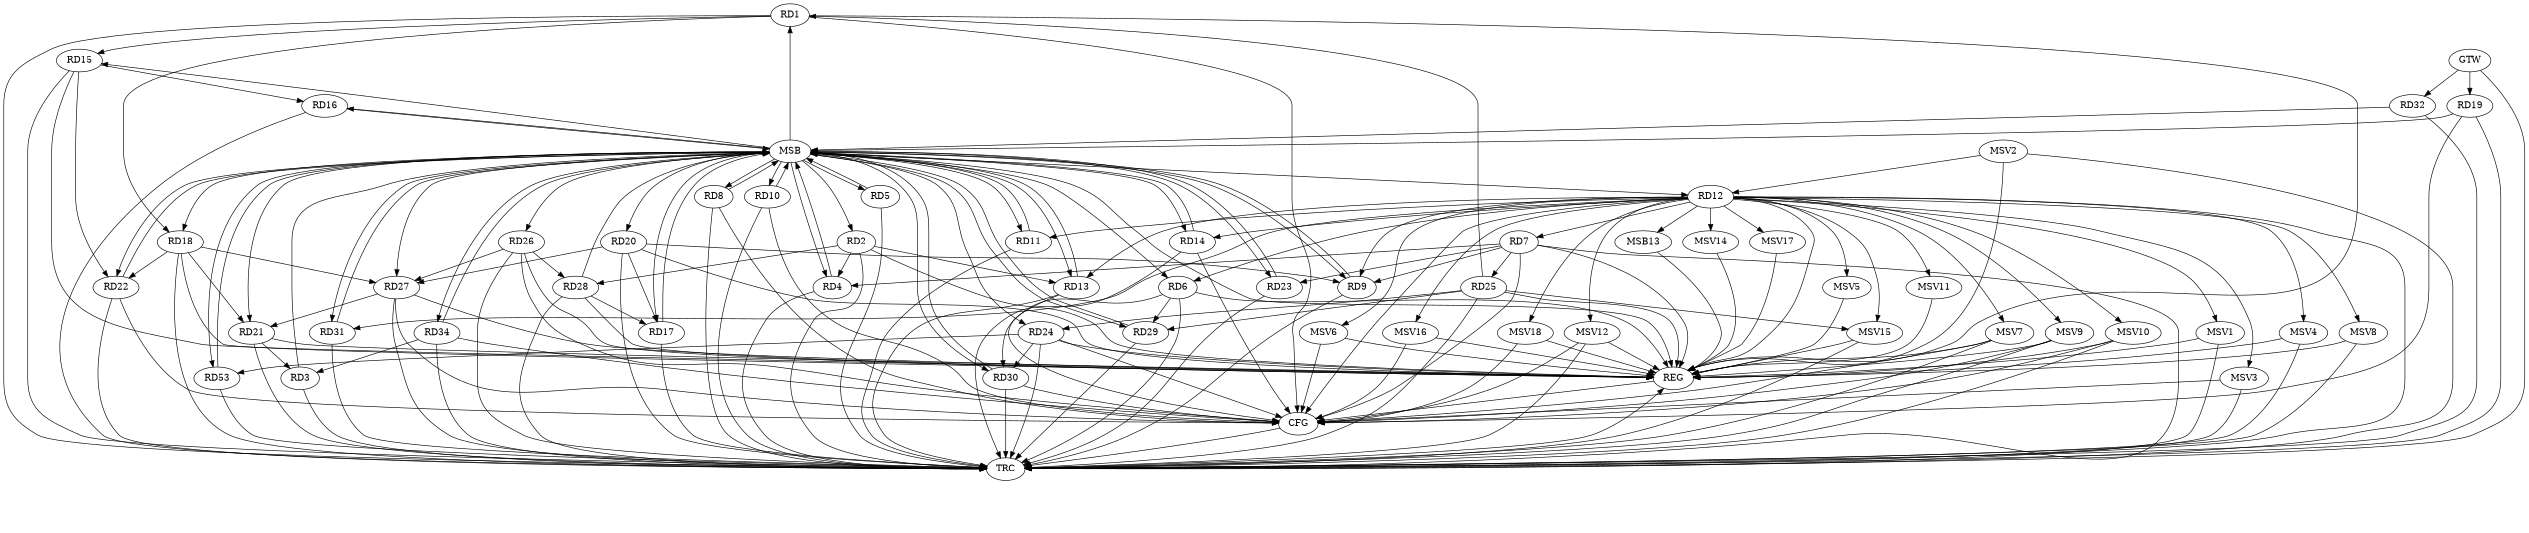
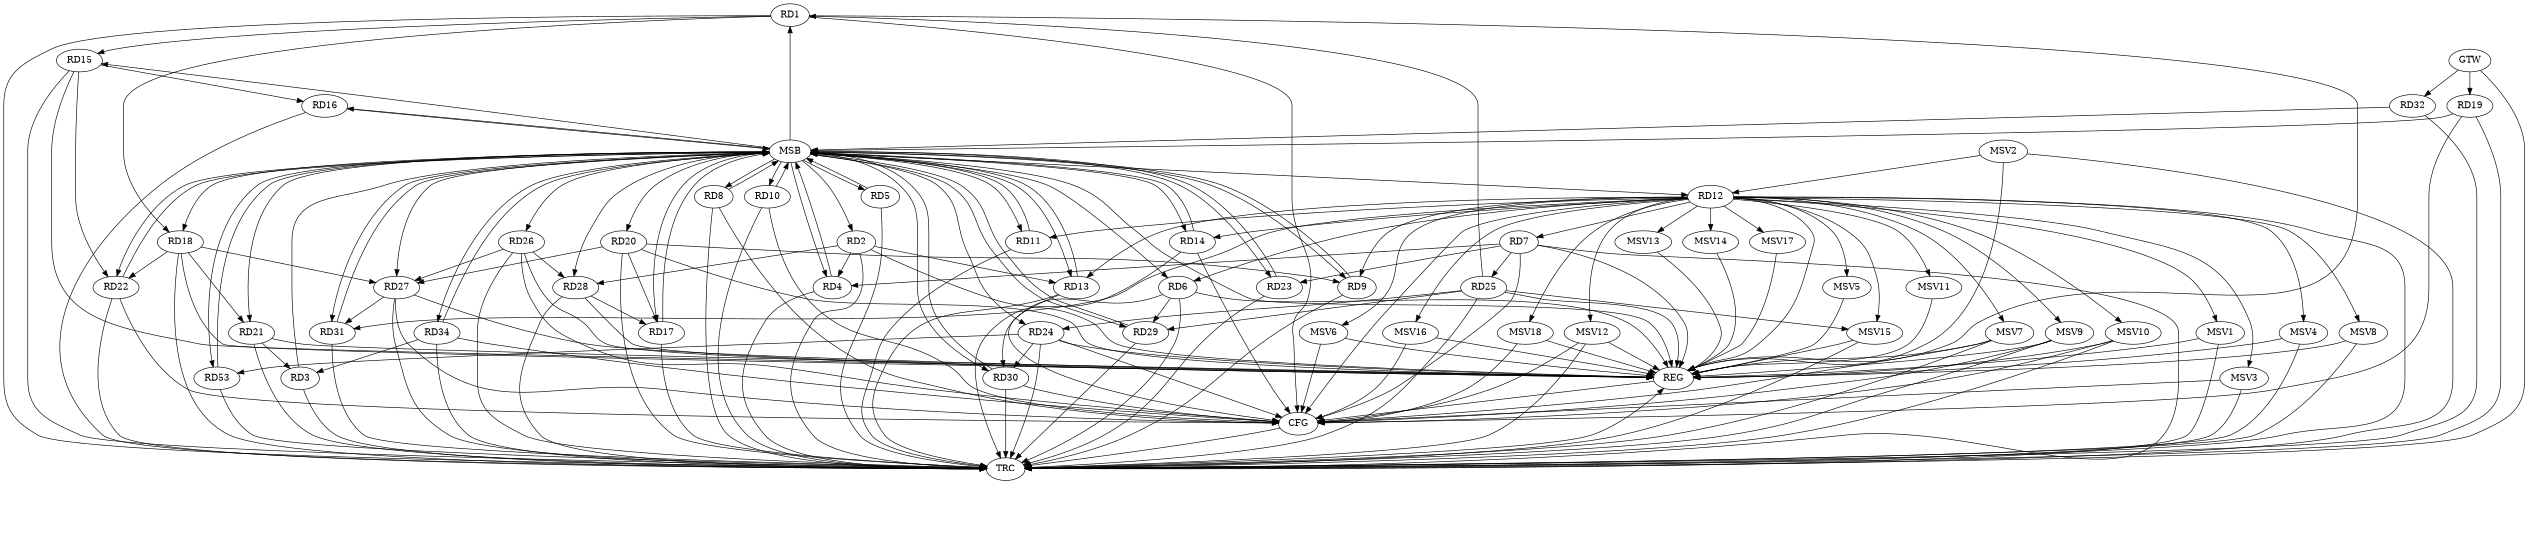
edge "RD28" -> "MSB": reversed
node "MSB13": label "MSB13" -> "MSV13"
edge "RD7" -> "RD9": removed
edge "RD27" -> "RD21": now "RD27" -> "RD31"
